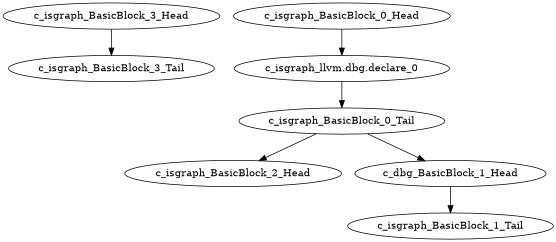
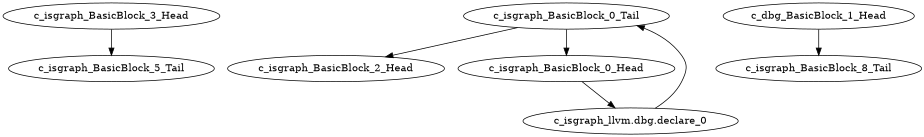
node "c_isgraph_BasicBlock_3_Tail": label "c_isgraph_BasicBlock_3_Tail" -> "c_isgraph_BasicBlock_5_Tail"
edge "c_isgraph_BasicBlock_0_Tail" -> "c_dbg_BasicBlock_1_Head": now "c_isgraph_BasicBlock_0_Tail" -> "c_isgraph_BasicBlock_0_Head"
node "c_isgraph_BasicBlock_1_Tail": label "c_isgraph_BasicBlock_1_Tail" -> "c_isgraph_BasicBlock_8_Tail"
